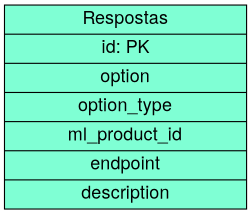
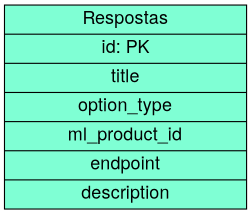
node "Respostas": text "option" -> "title"
